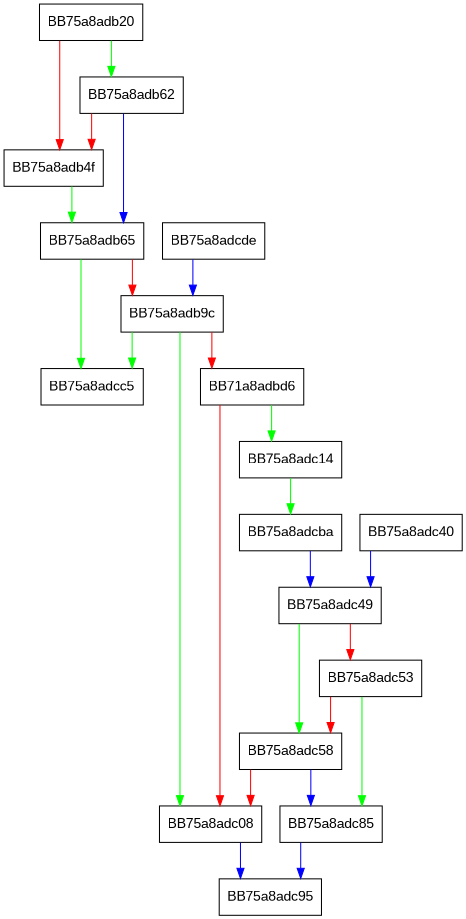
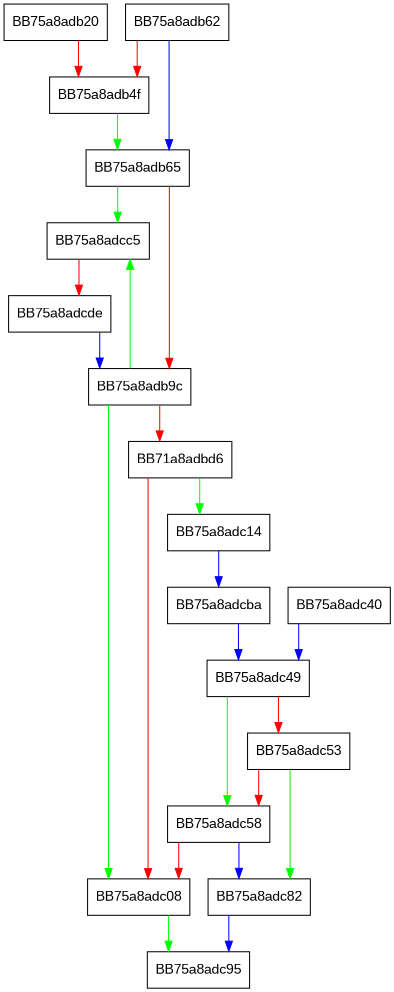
edge "BB75a8adb20" -> "BB75a8adb62": removed
edge "BB75a8adcc5" -> "BB75a8adcde": added
edge "BB75a8adc14" -> "BB75a8adcba": color green -> blue
node "BB75a8adc85": label "BB75a8adc85" -> "BB75a8adc82"
edge "BB75a8adc08" -> "BB75a8adc95": color blue -> green
